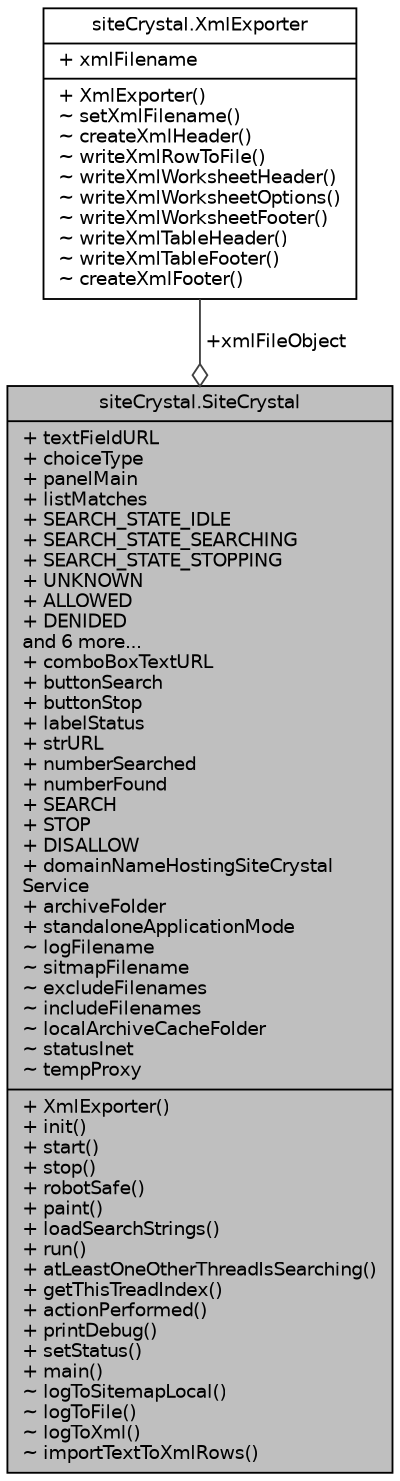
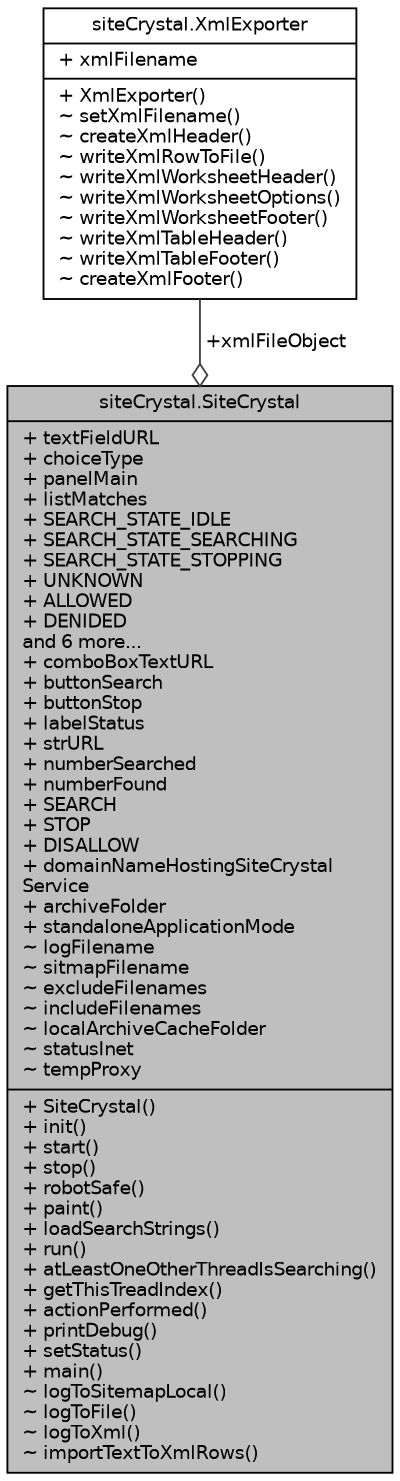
node "siteCrystal.SiteCrystal": text "+ XmlExporter()" -> "+ SiteCrystal()"
